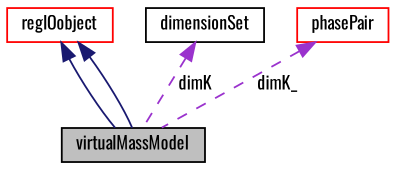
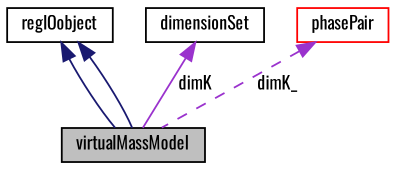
node "regIOobject": color red -> black
edge "virtualMassModel" -> "dimensionSet": style dashed -> solid
